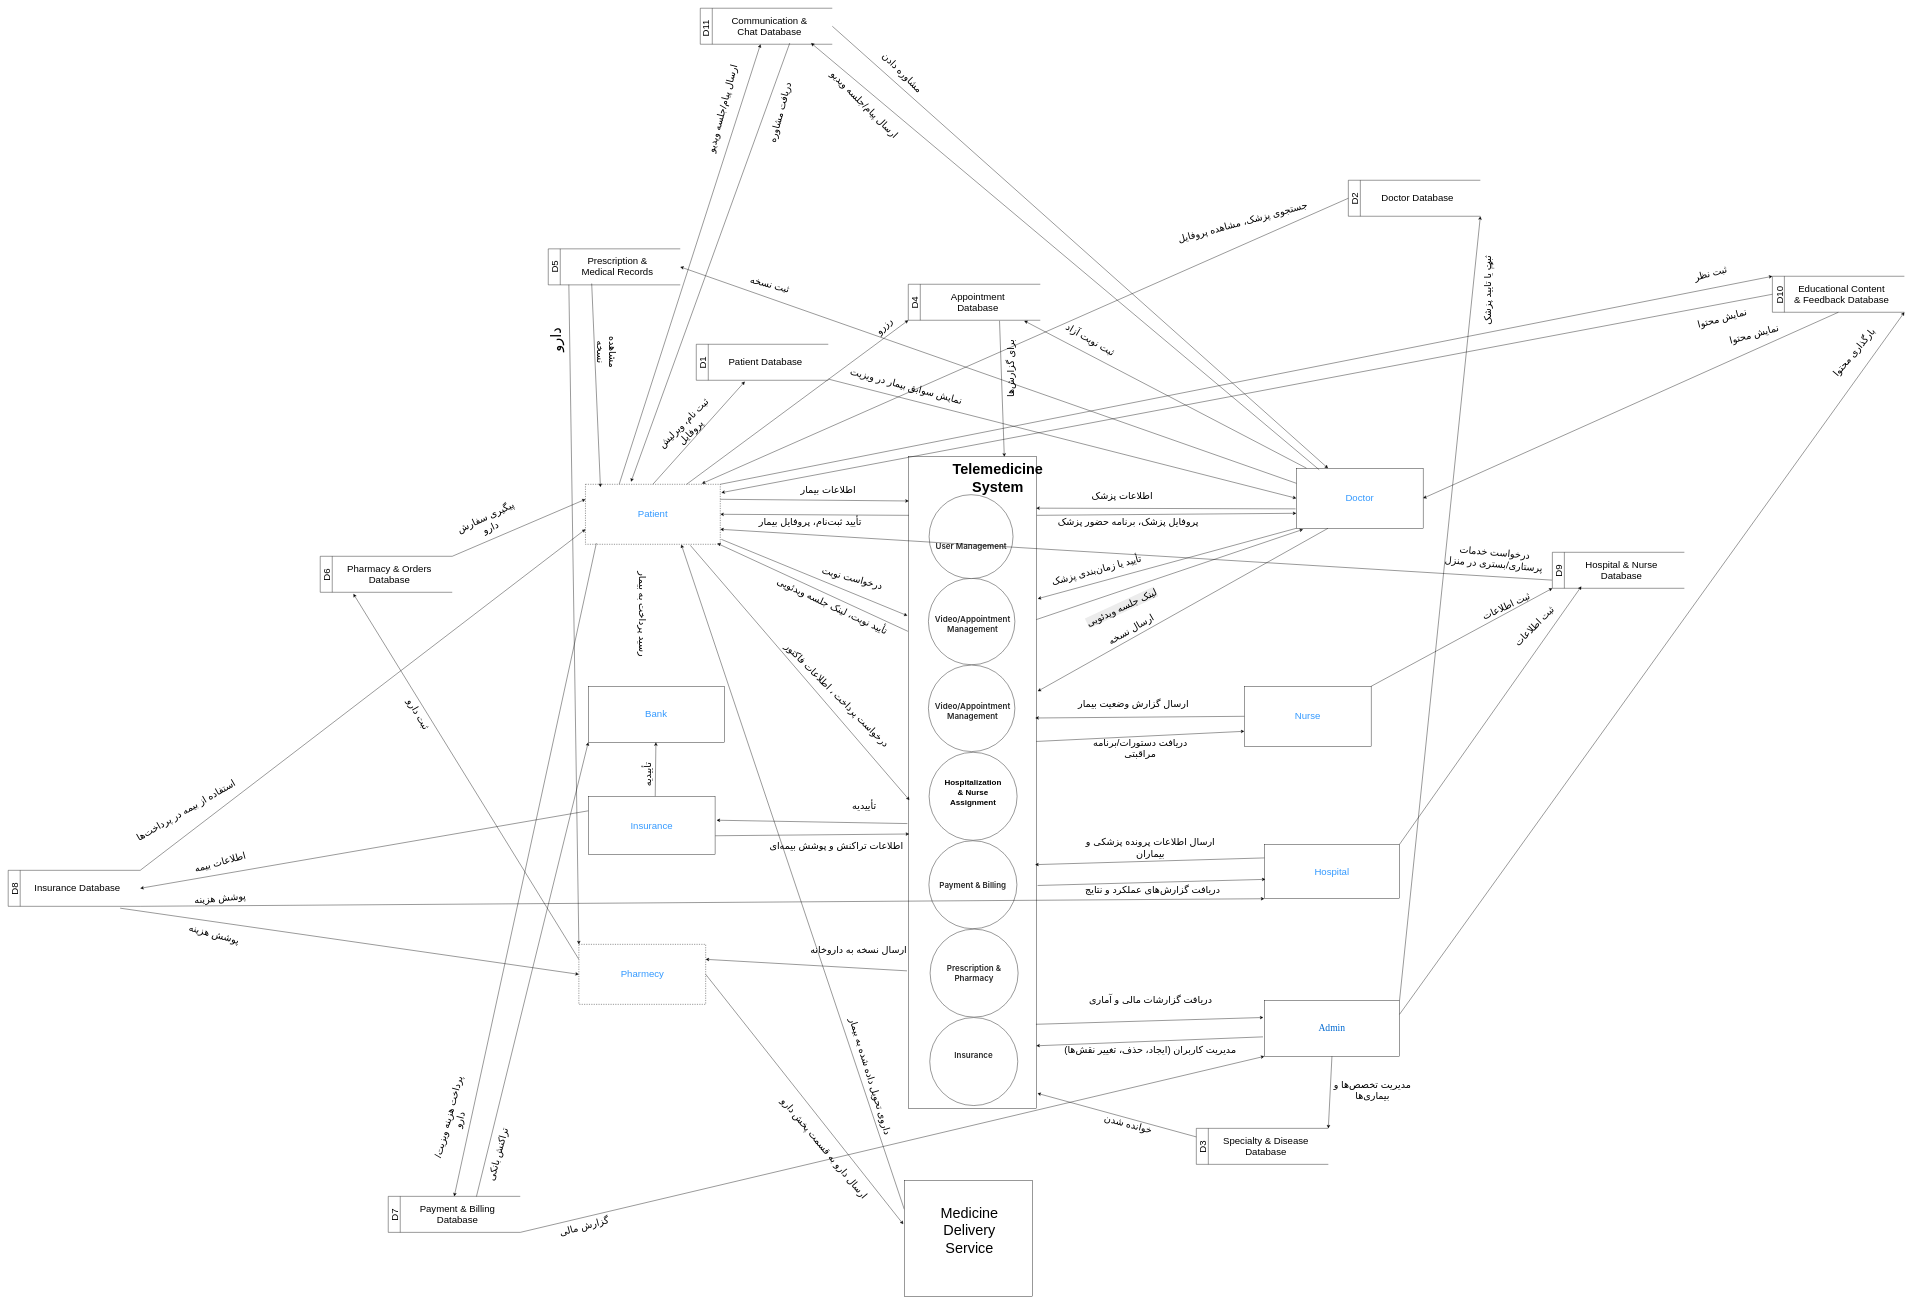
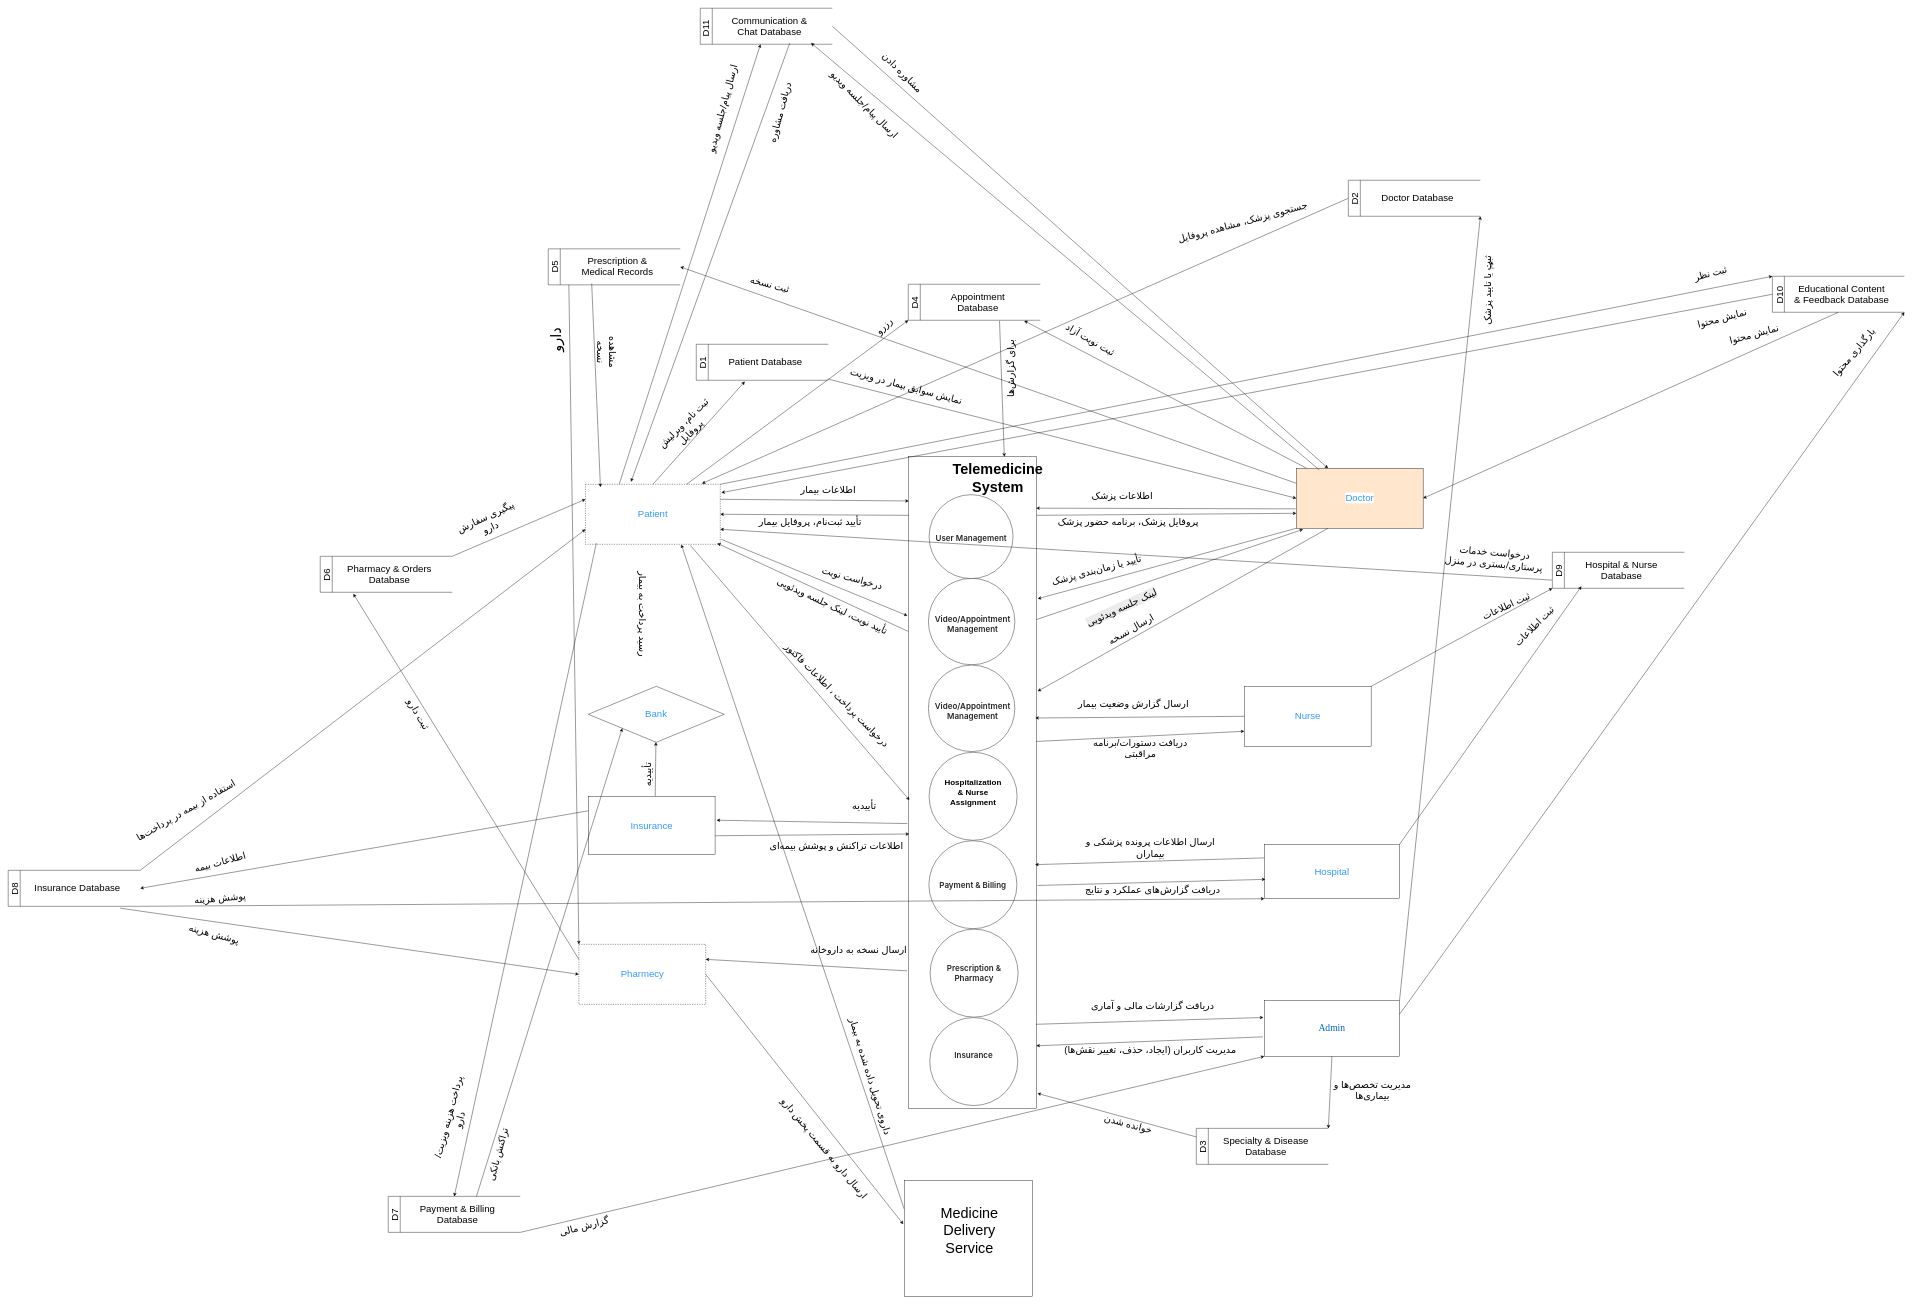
node "Doctor": fillcolor #ffffff -> #ffe6cc
node "User Management": moved (971, 546) -> (971, 538)
node "Bank": shape rectangle -> diamond
node "دریافت گزارشات مالی و آماری": moved (1151, 1000) -> (1153, 1006)
